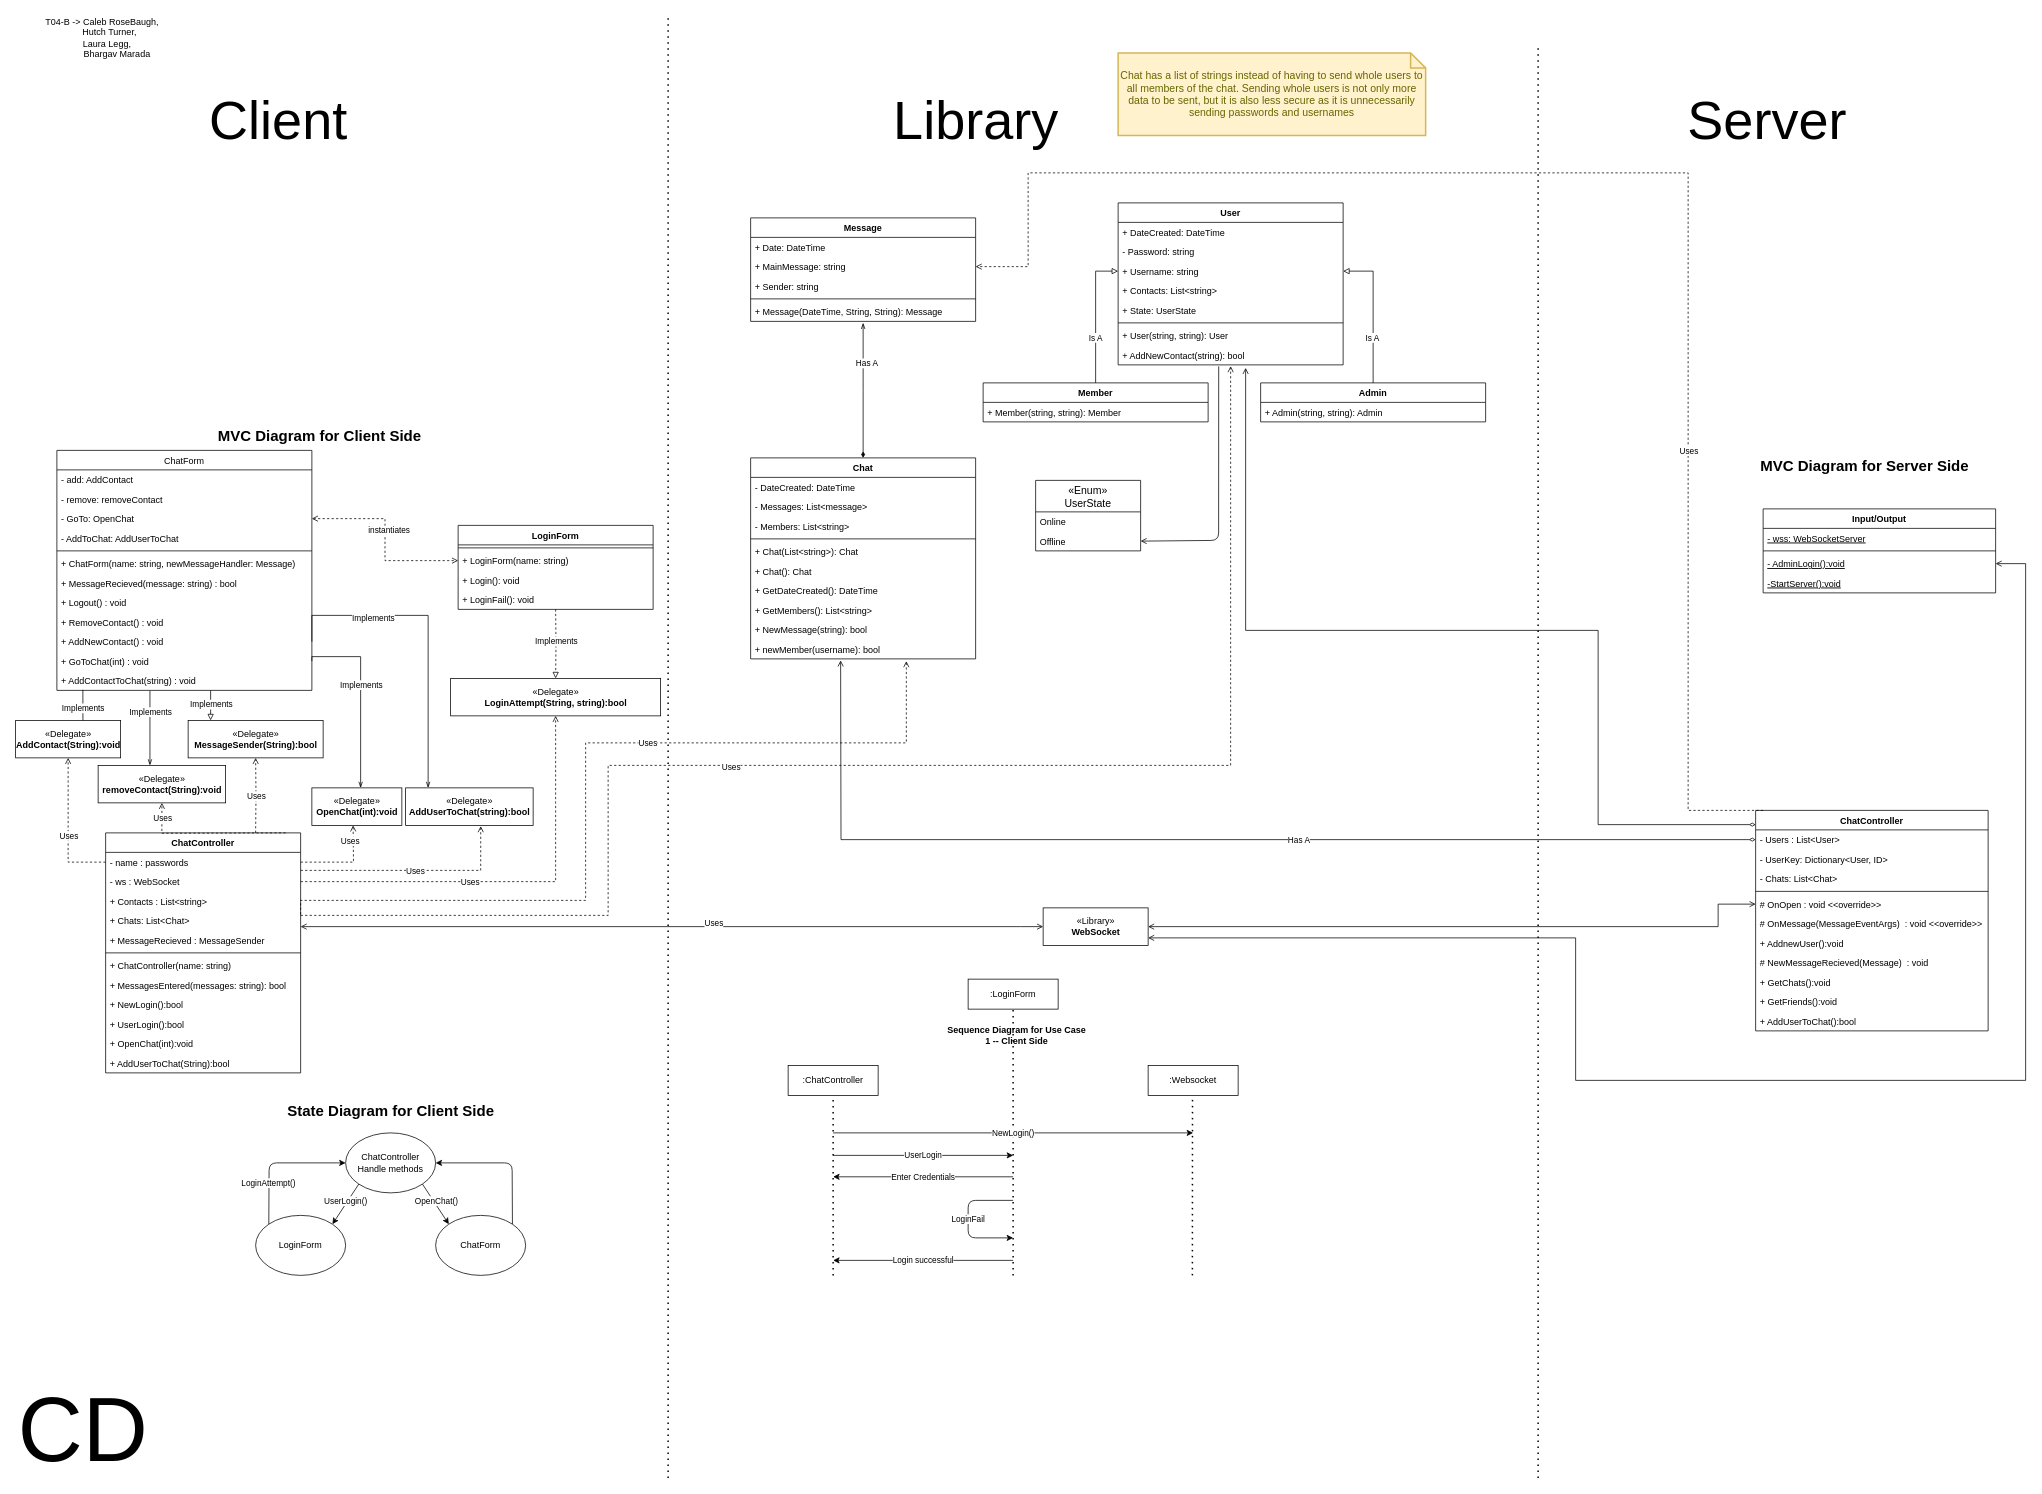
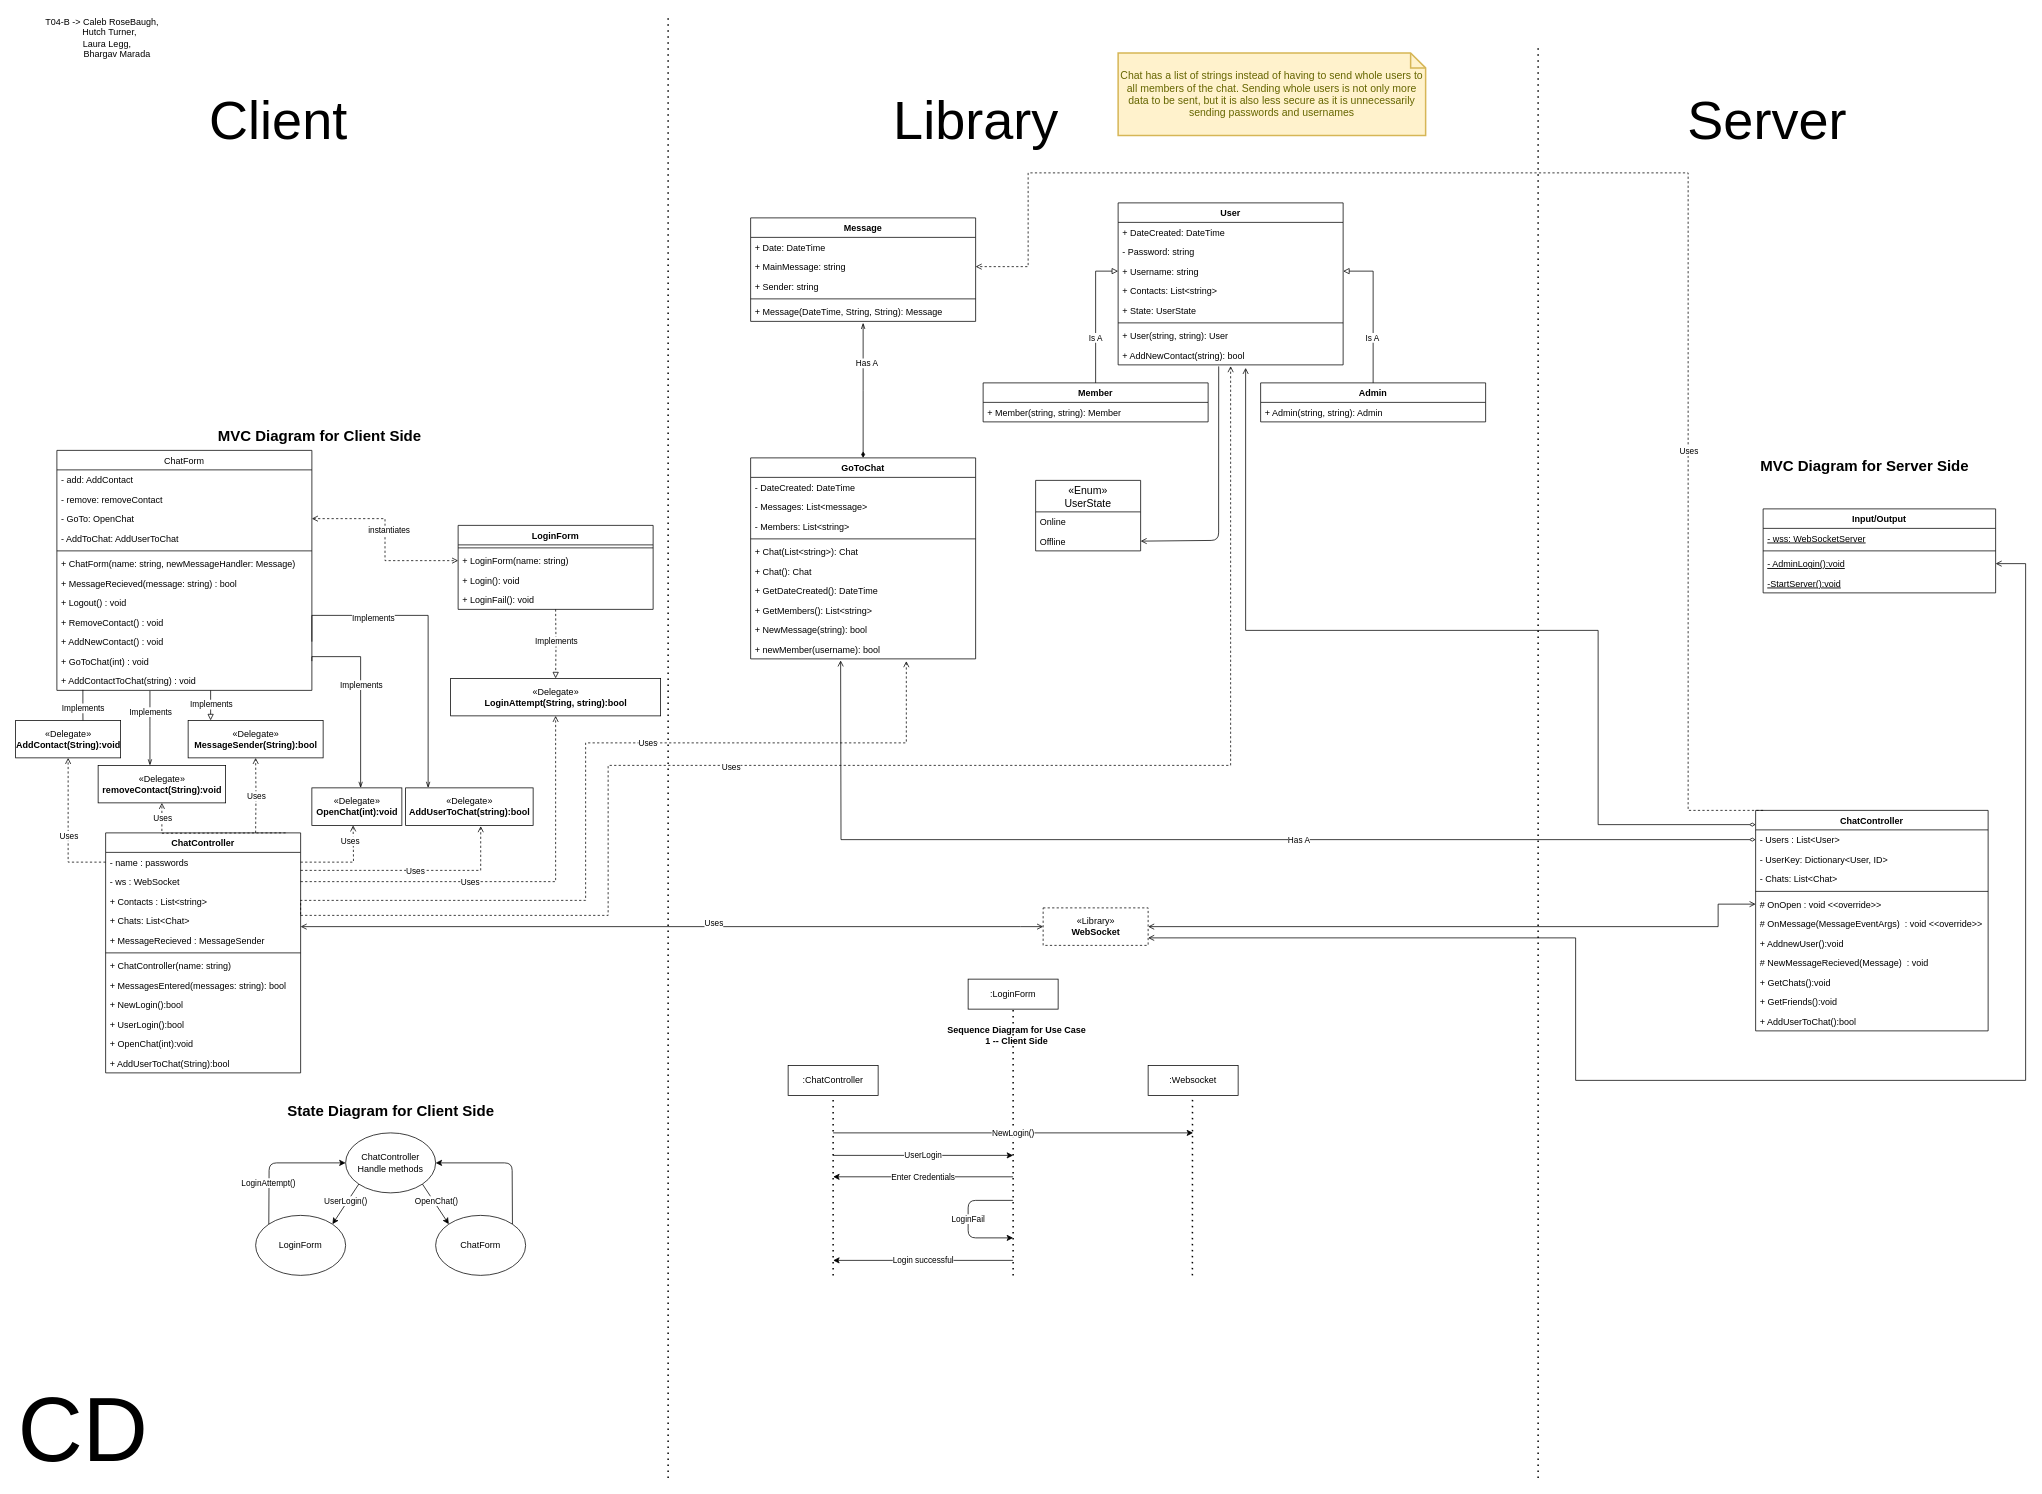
node "Chat": label "Chat" -> "GoToChat"
node "«Library» WebSocket": style solid -> dashed
